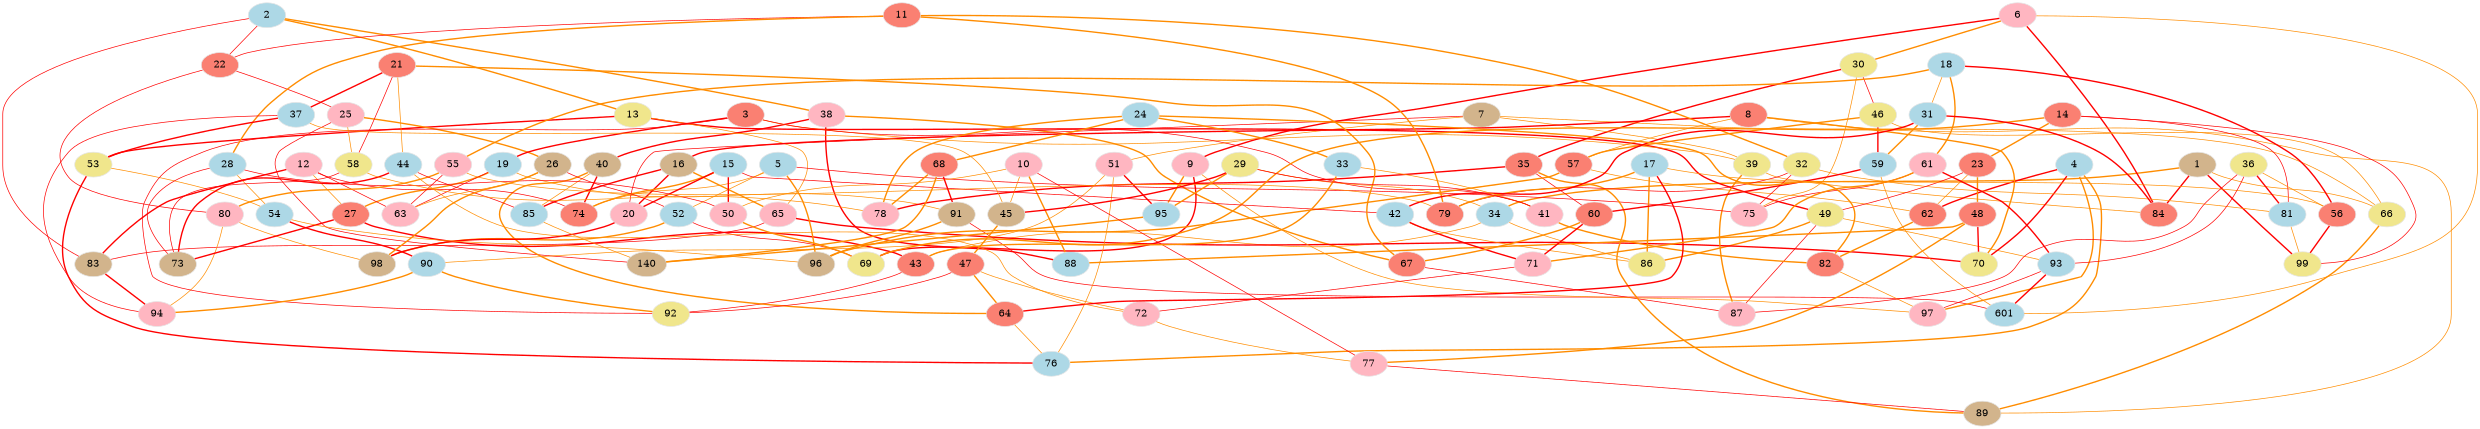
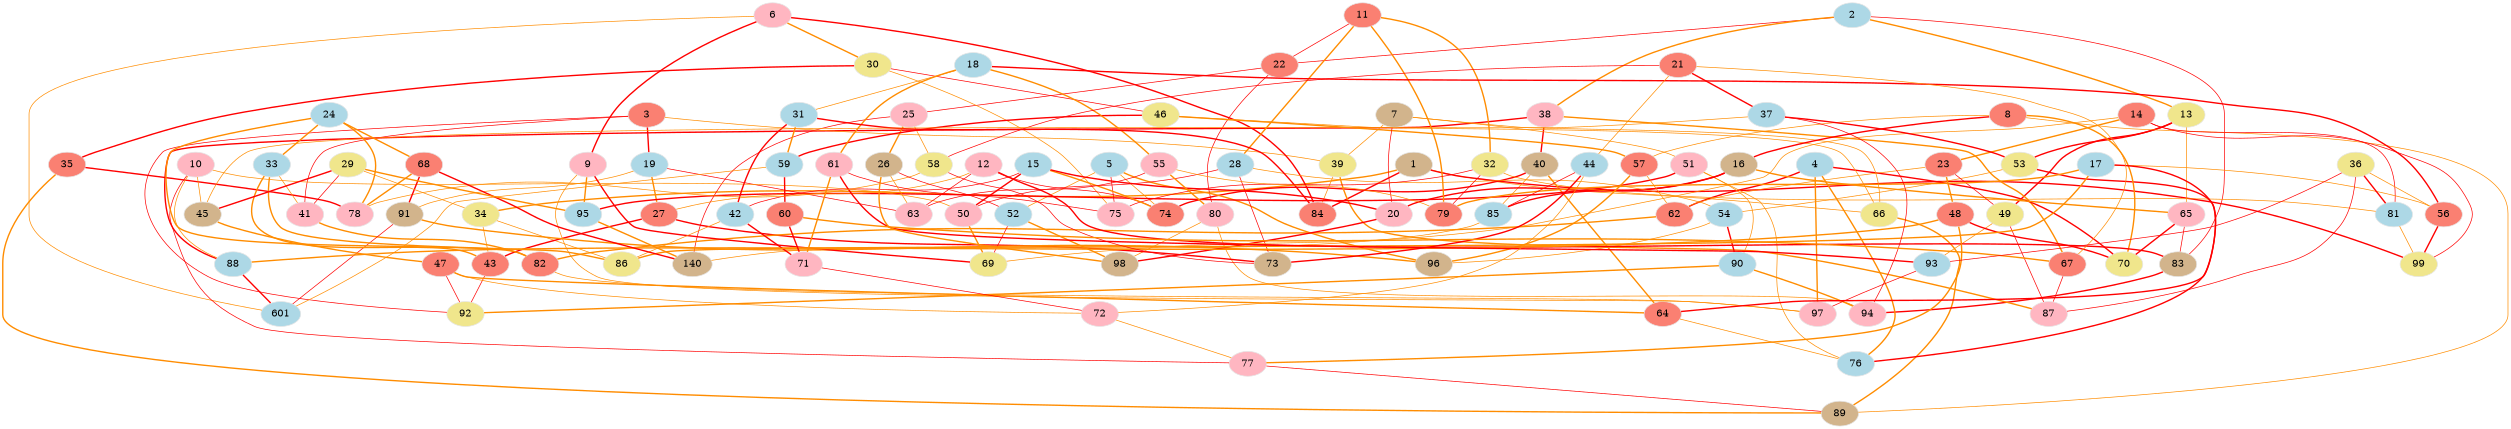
edge "21" -- "67": style bold -> solid
edge "14" -- "69": style bold -> solid
edge "35" -- "60": removed
edge "10" -- "88": style bold -> solid
node "34": fillcolor lightblue -> khaki
edge "68" -- "140": color darkorange -> red
edge "49" -- "86": now "33" -- "86"
edge "93" -- "601": now "88" -- "601"
